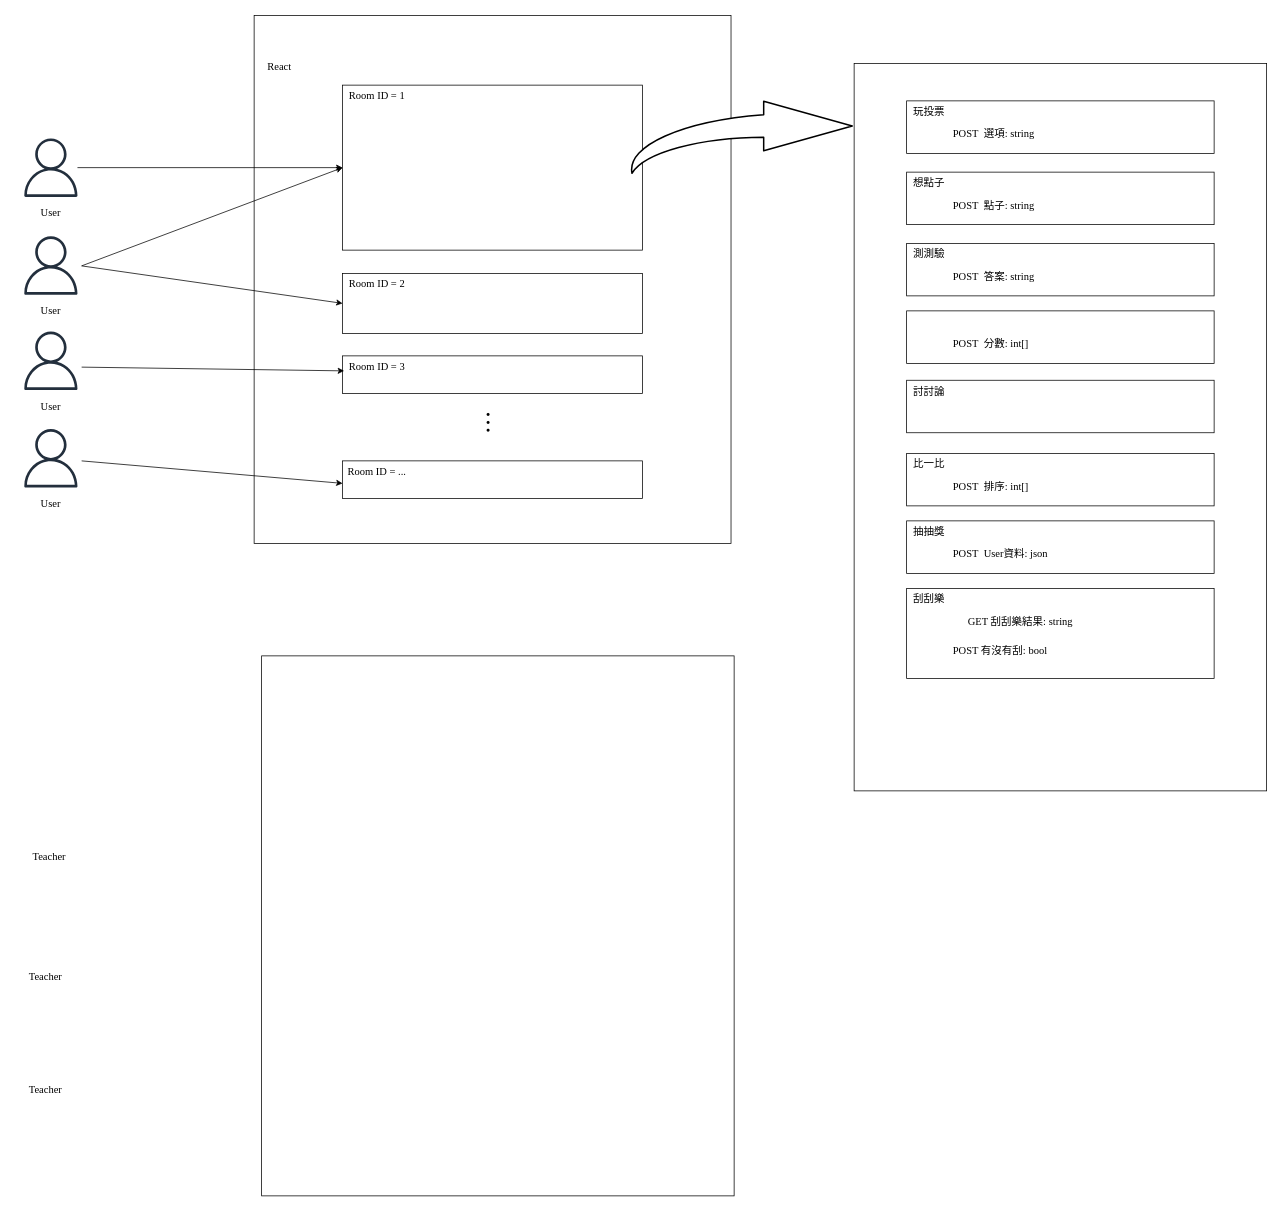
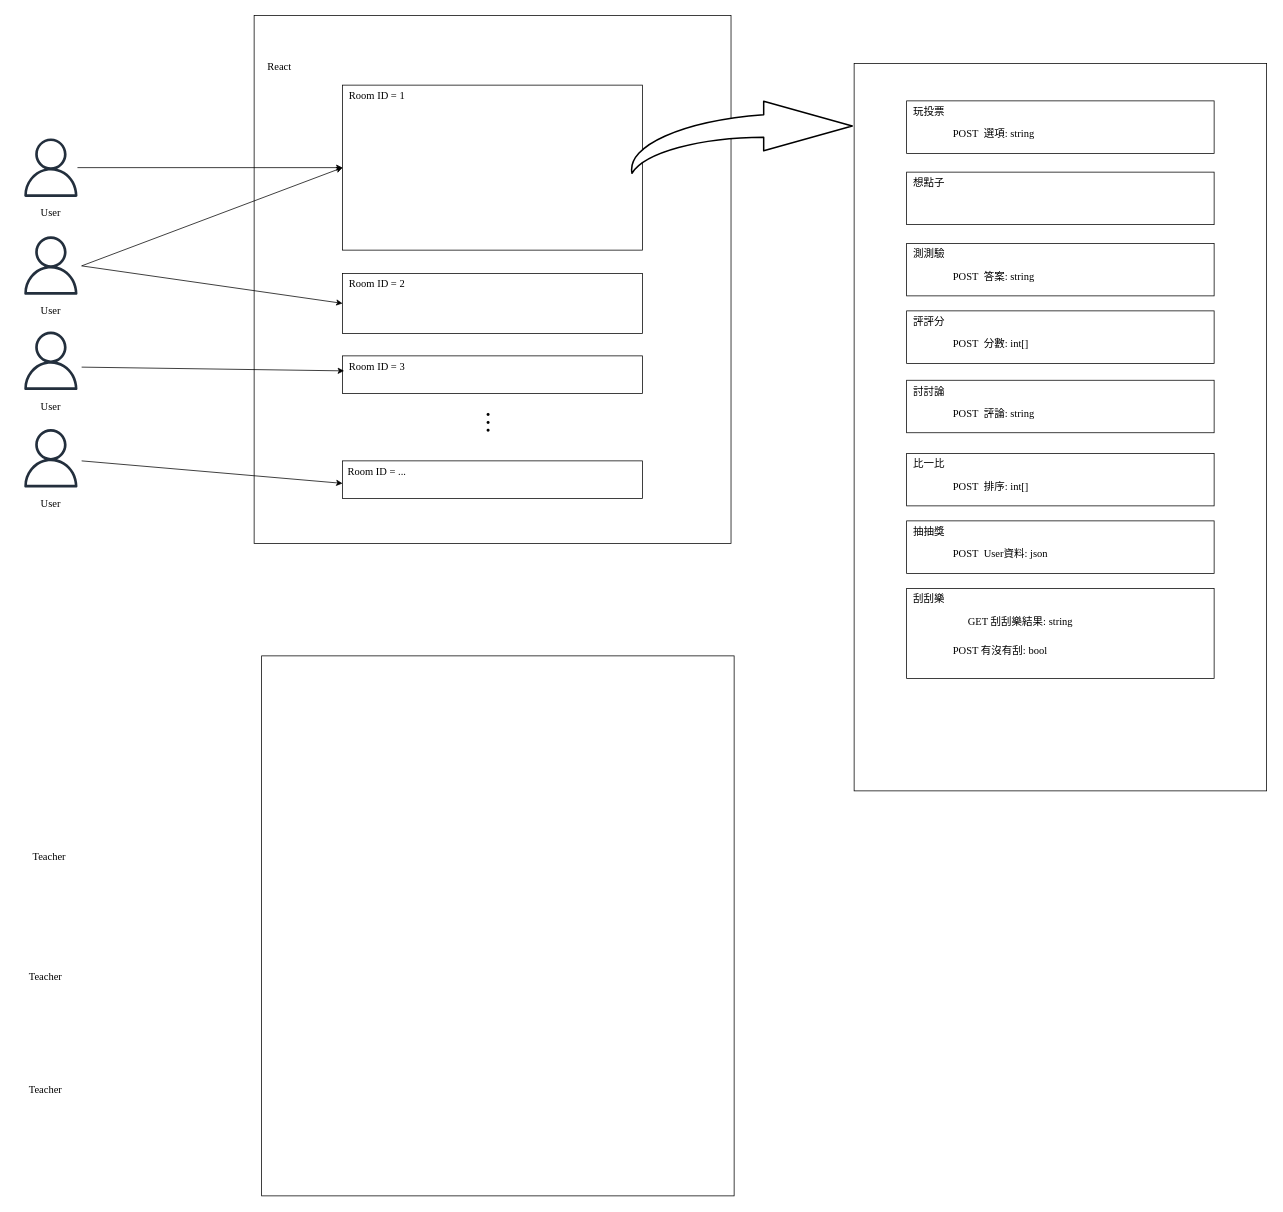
node "POST 點子: string": removed
node "評評分": added
node "POST 評論: string": added
